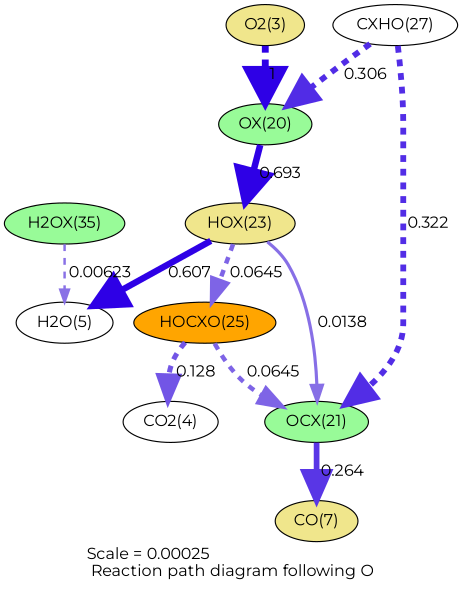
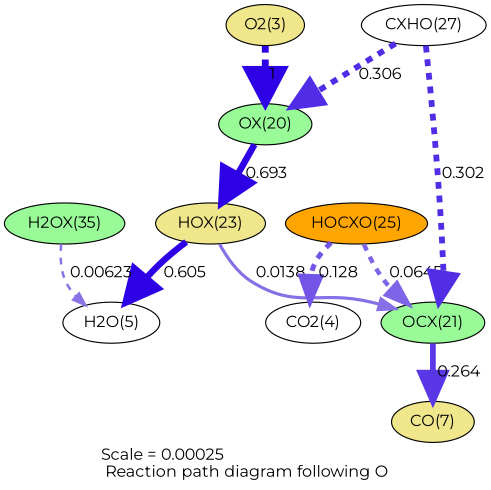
edge "CXHO(27)" -> "OCX(21)": label " 0.322" -> " 0.302"
edge "HOX(23)" -> "HOCXO(25)": removed, label "0.0645"
edge "HOX(23)" -> "H2O(5)": label " 0.607" -> " 0.605"
